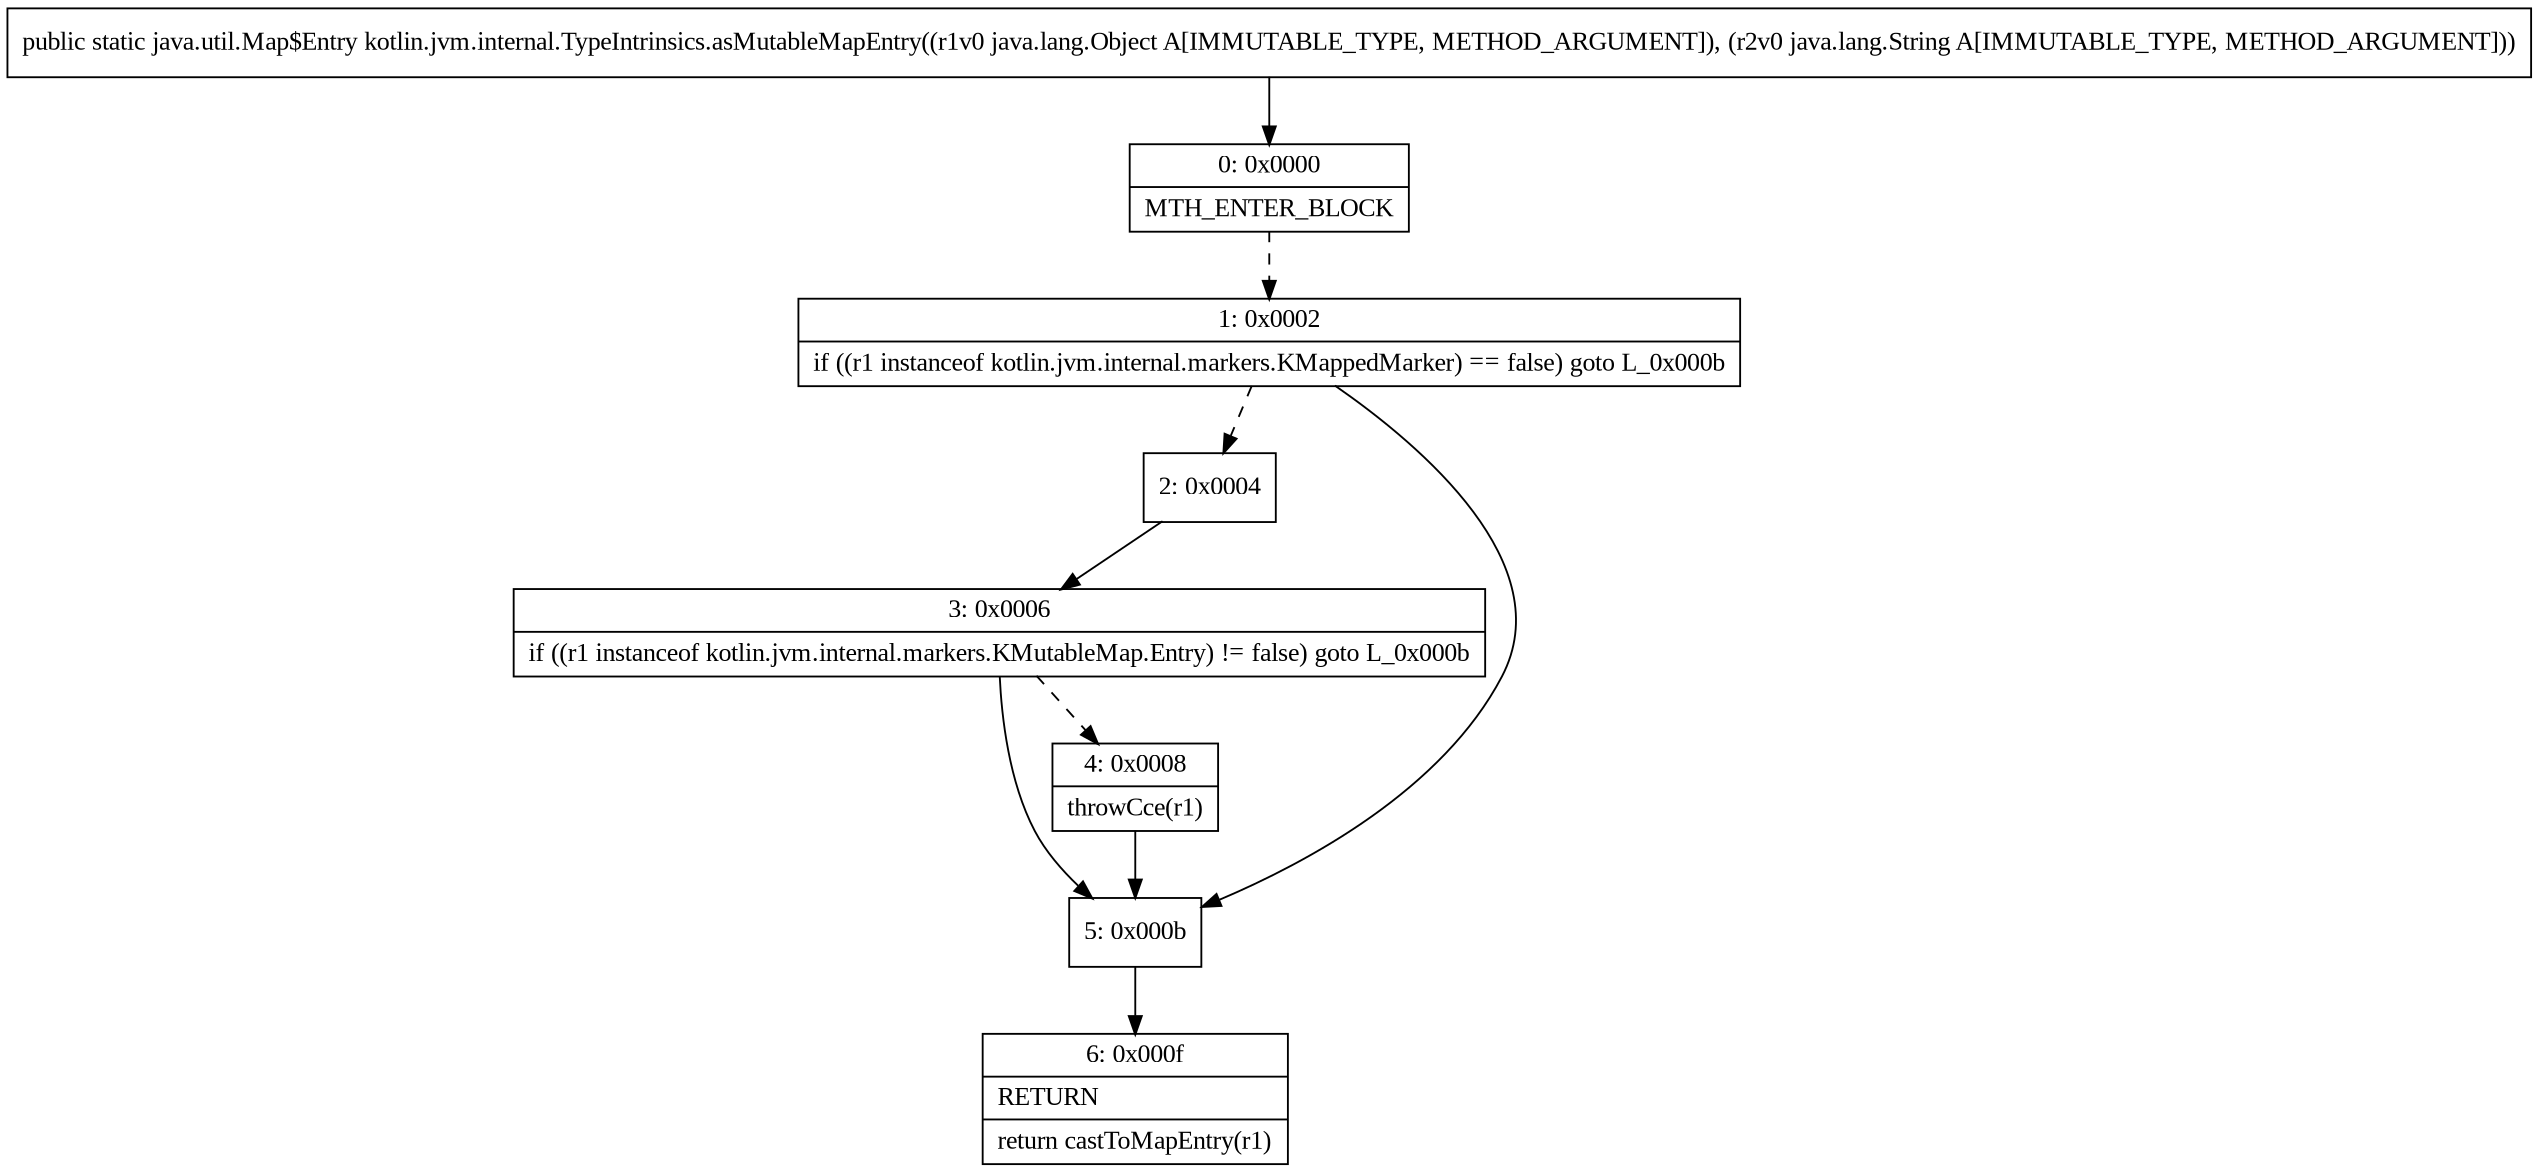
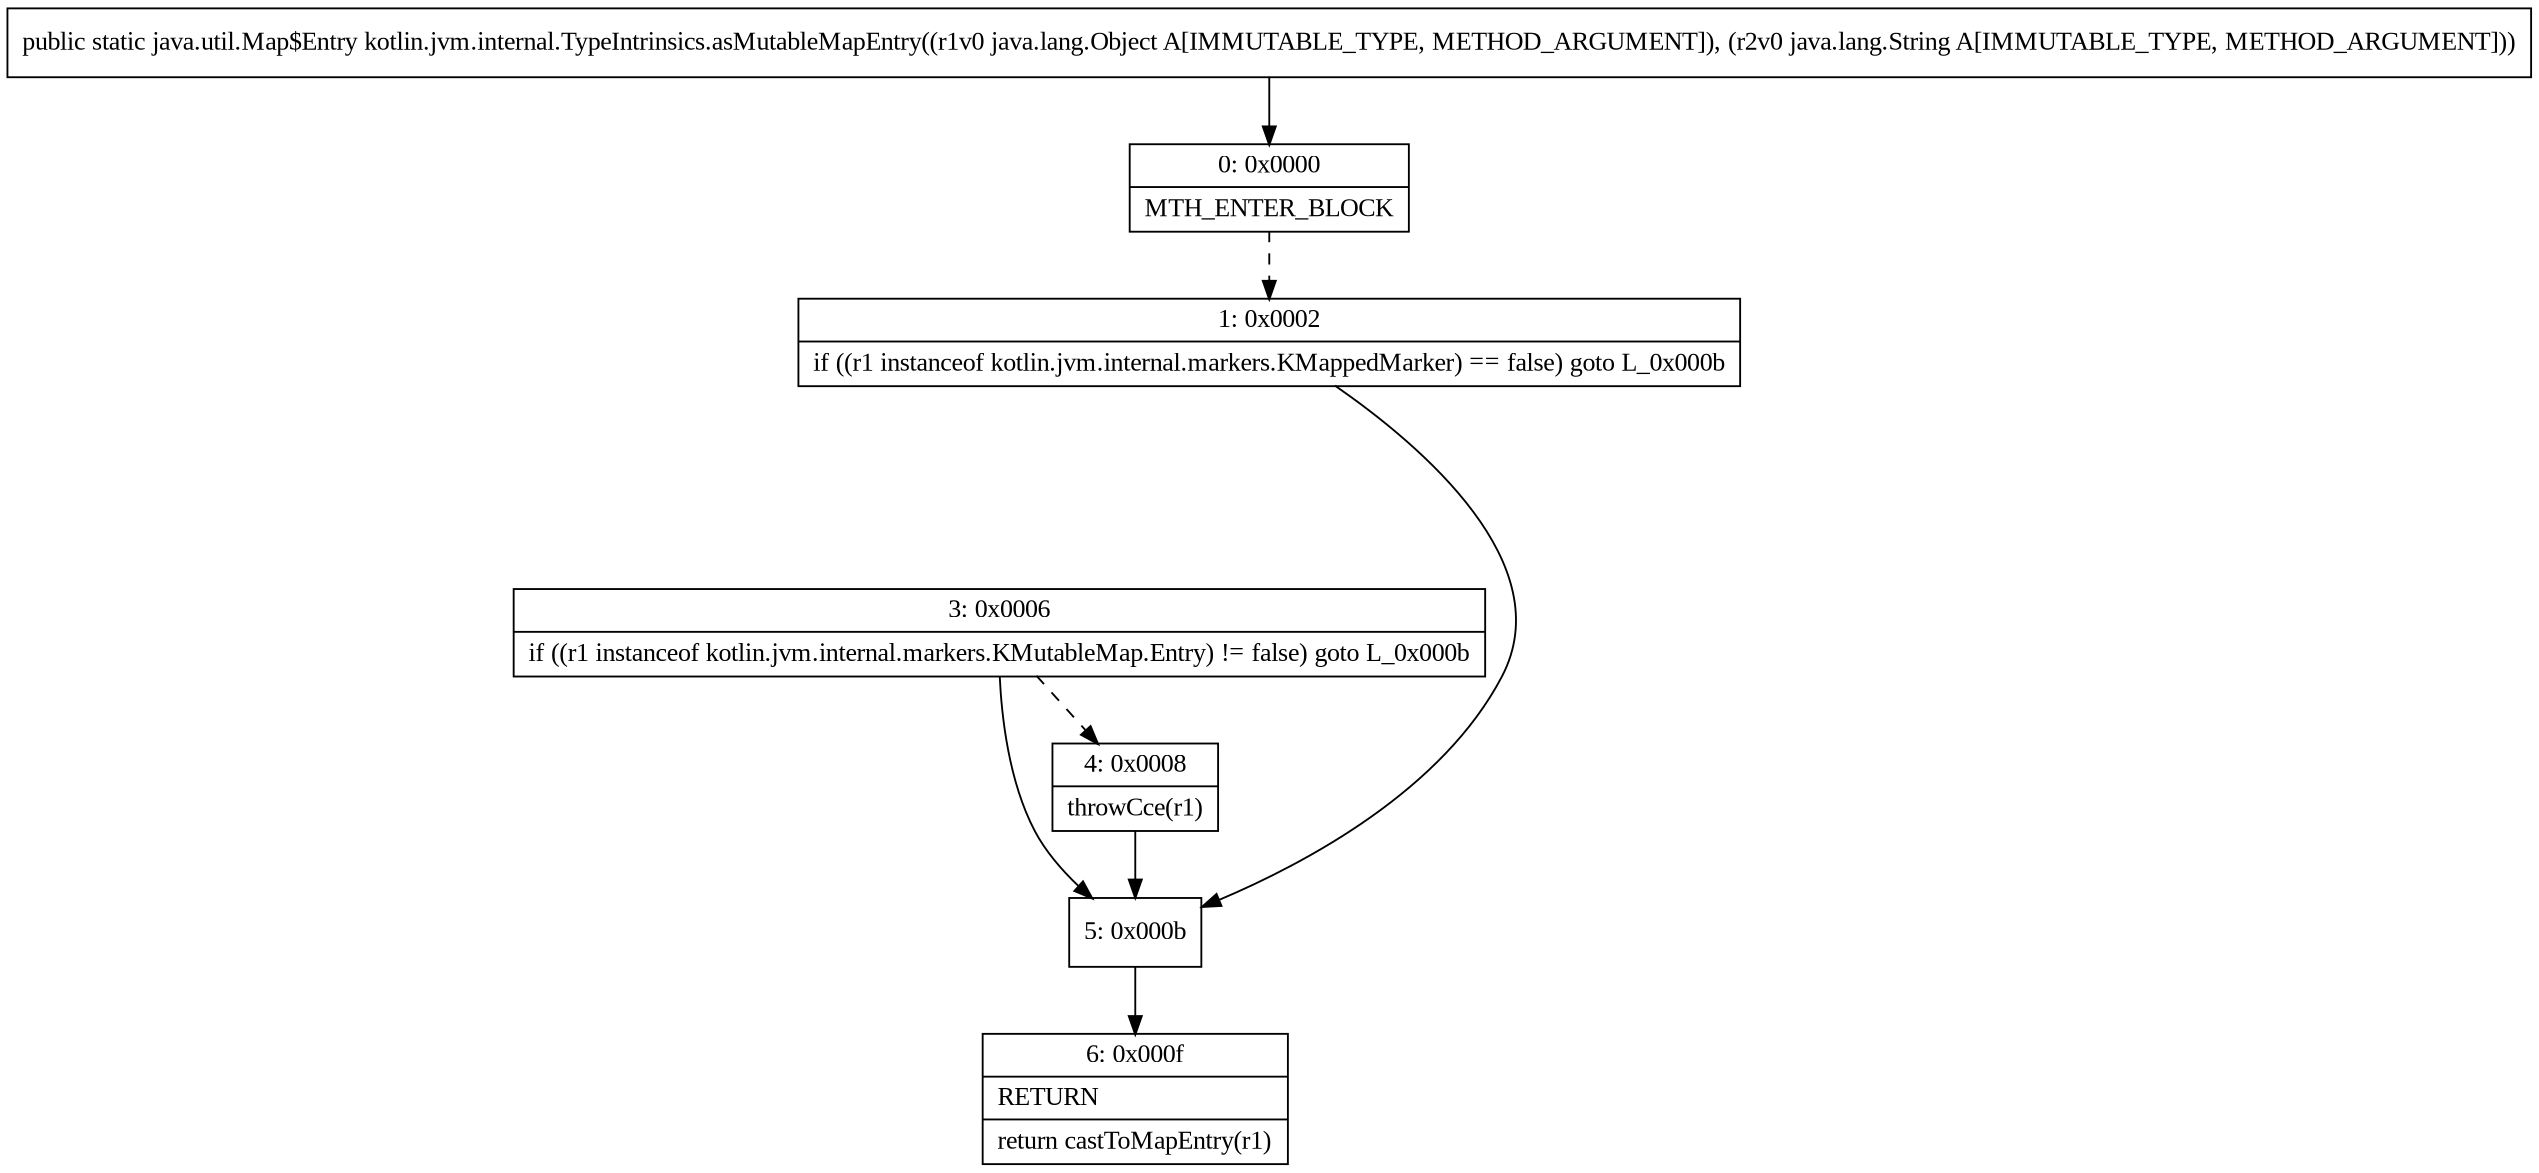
node "2: 0x0004": removed
